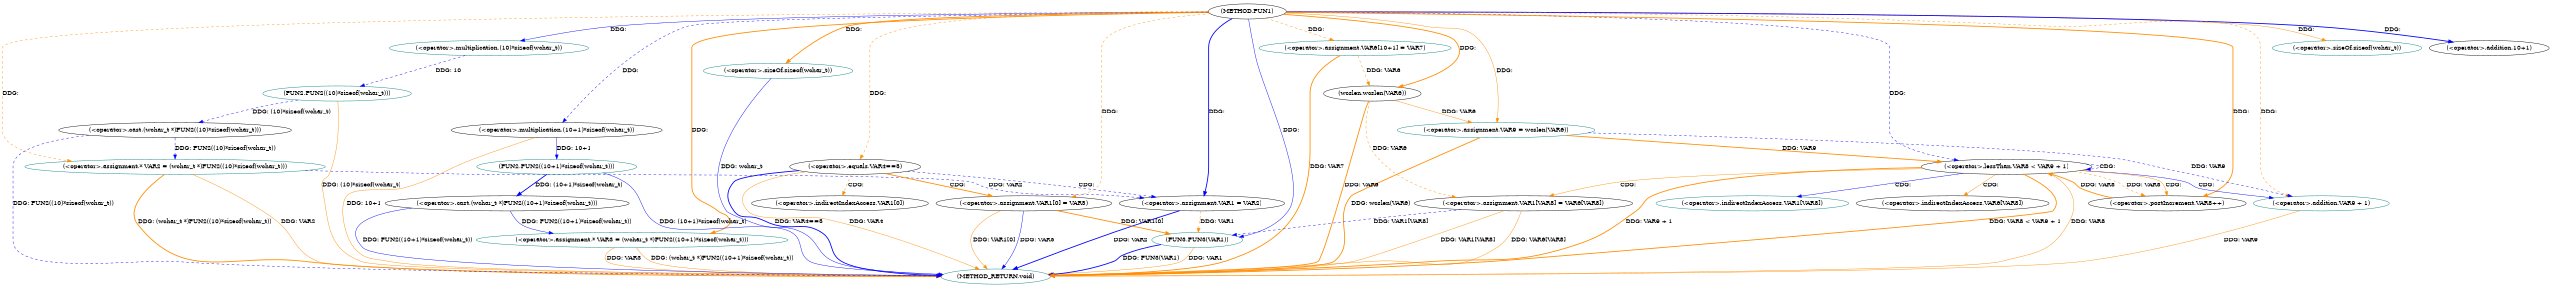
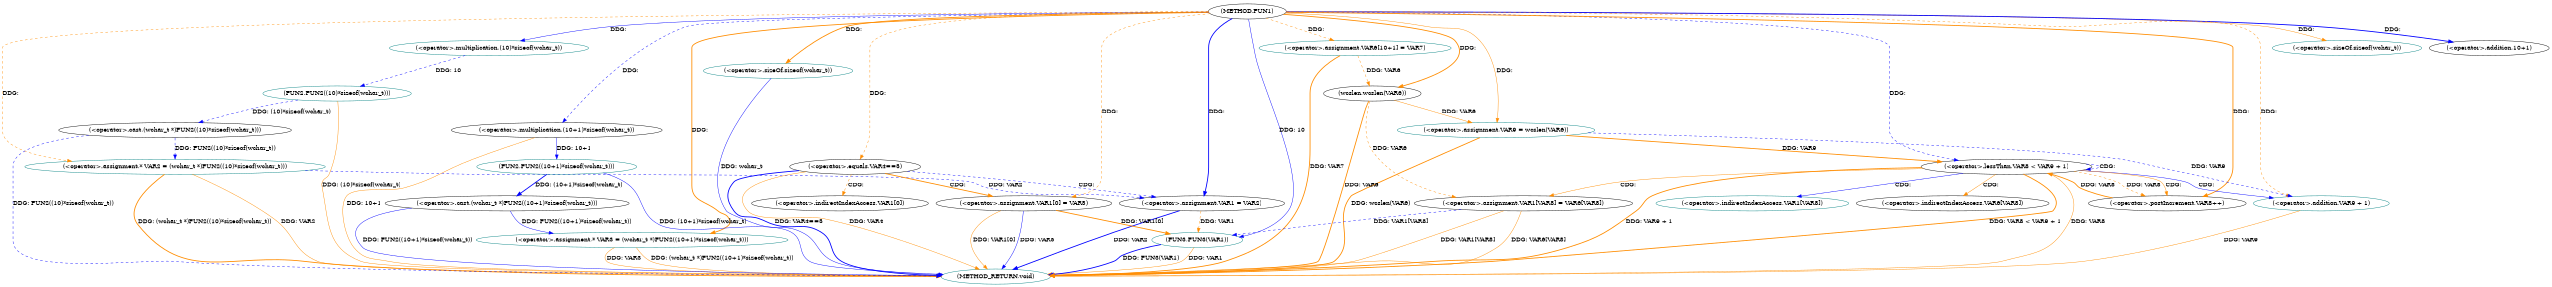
edge "(METHOD,FUN1)" -> "(FUN3,FUN3(VAR1))": label "DDG: " -> "DDG: 10"
